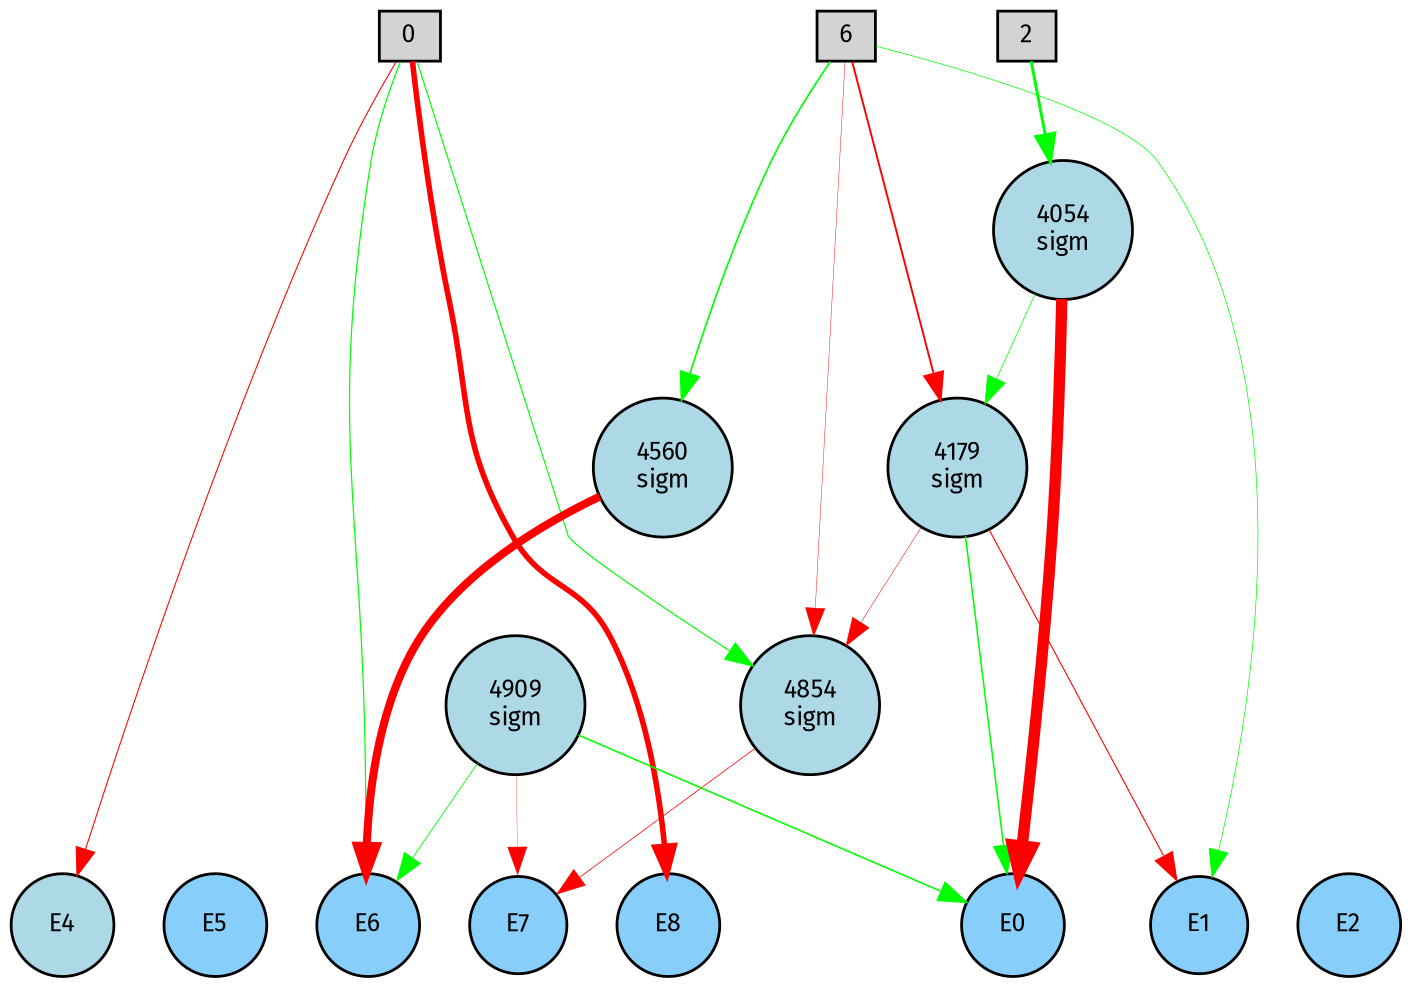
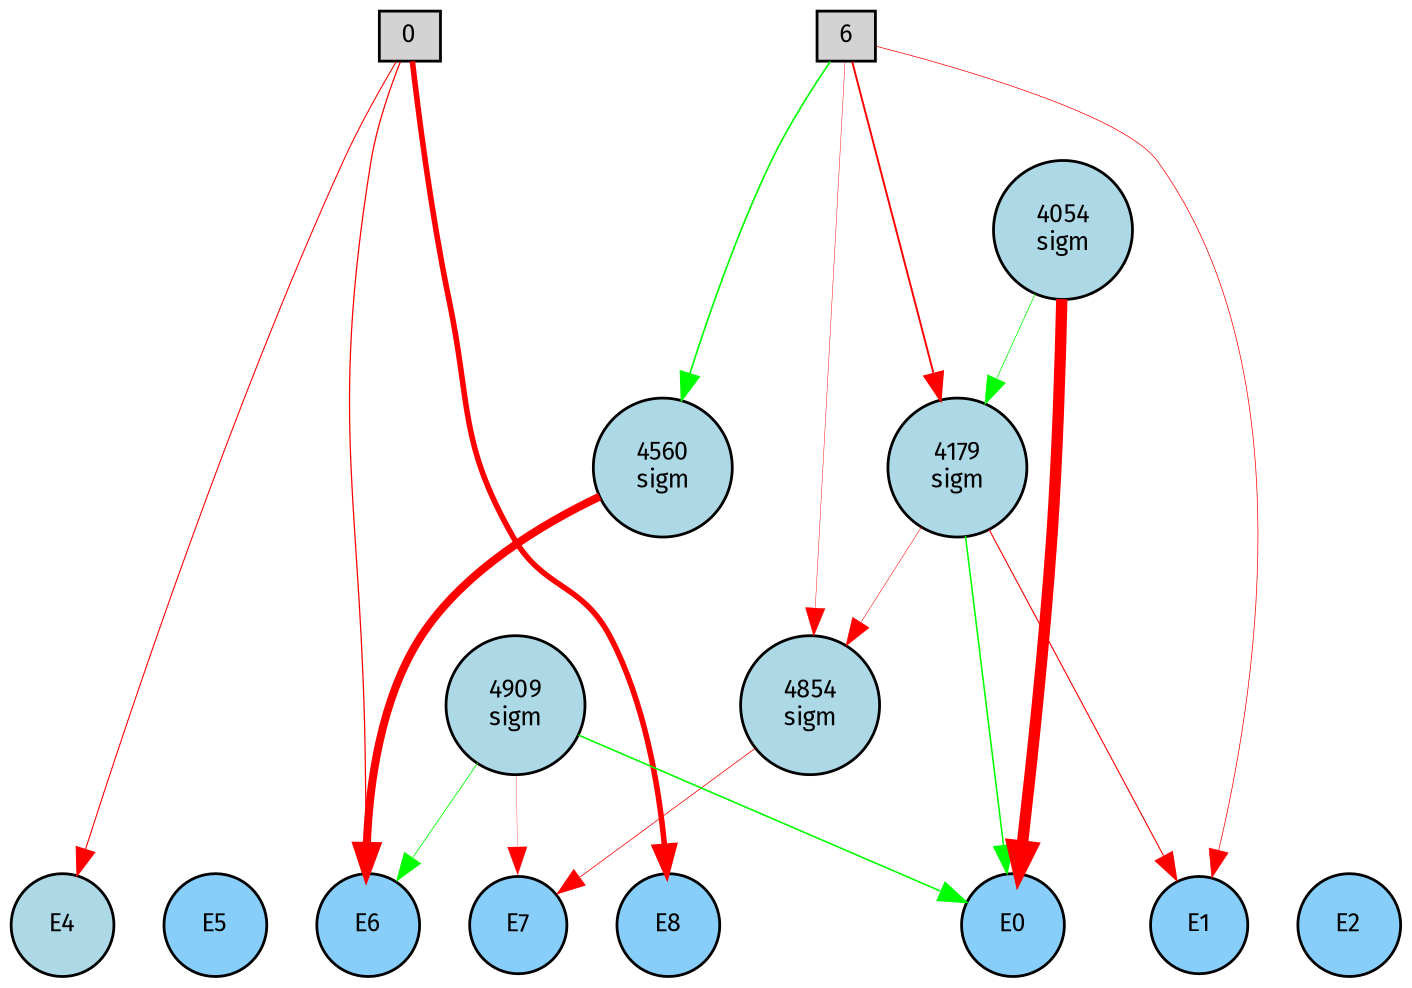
node "2": removed
edge "6" -> "E1": color green -> red
edge "0" -> "4854 sigm": removed
edge "0" -> "E6": color green -> red
